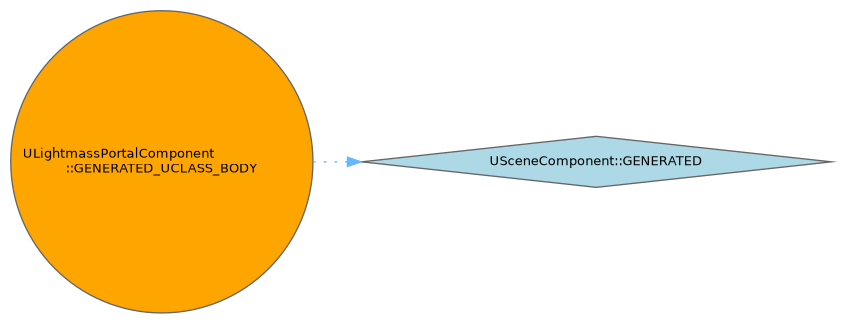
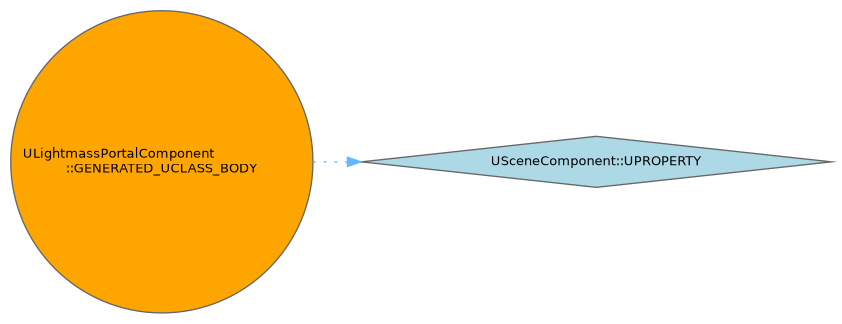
node "USceneComponent::GENERATED": label "USceneComponent::GENERATED" -> "USceneComponent::UPROPERTY"
